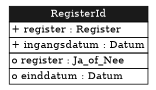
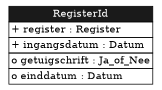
node "RegisterId": text "o register : Ja_of_Nee" -> "o getuigschrift : Ja_of_Nee"
